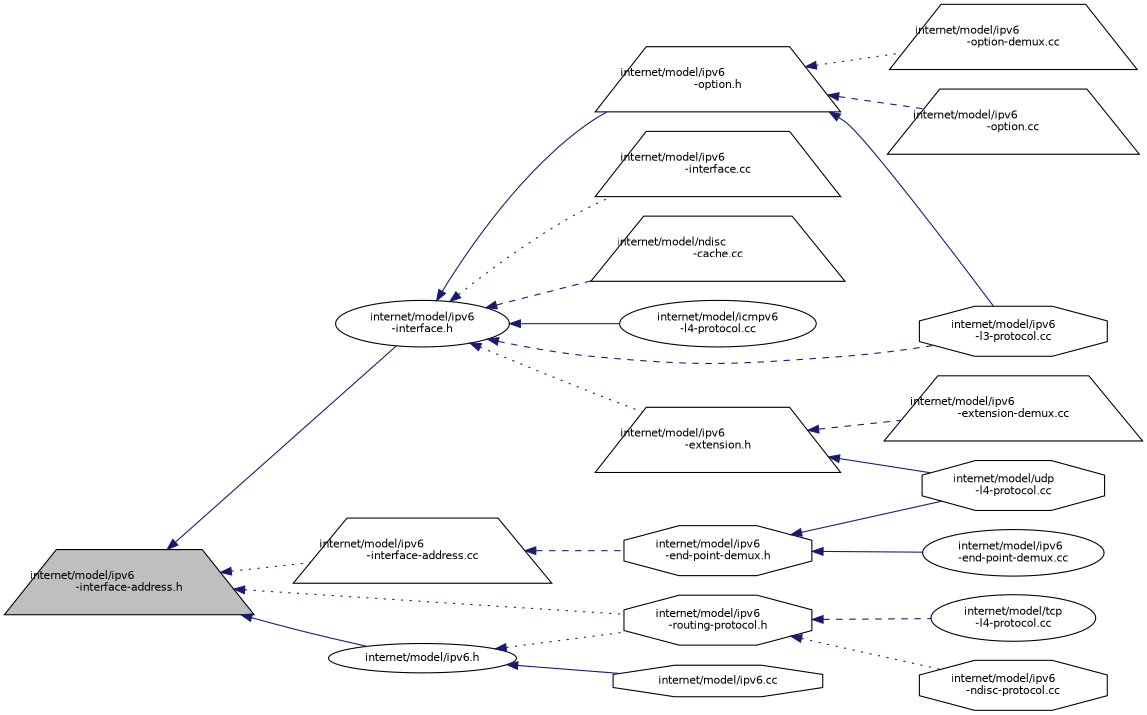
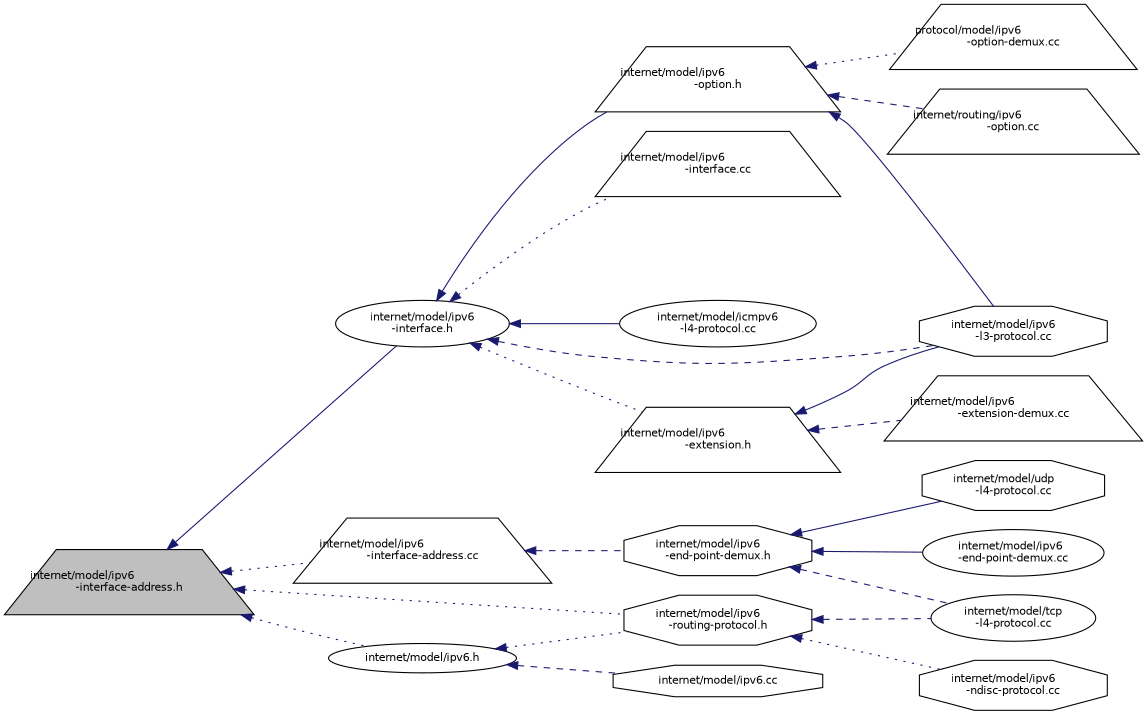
node "internet/model/ipv6 -option-demux.cc": label "internet/model/ipv6 -option-demux.cc" -> "protocol/model/ipv6 -option-demux.cc"
node "internet/model/ipv6 -option.cc": label "internet/model/ipv6 -option.cc" -> "internet/routing/ipv6 -option.cc"
node "internet/model/ndisc -cache.cc": removed
edge "internet/model/udp -l4-protocol.cc" -> "internet/model/ipv6 -extension.h": now "internet/model/ipv6 -l3-protocol.cc" -> "internet/model/ipv6 -extension.h"
edge "internet/model/tcp -l4-protocol.cc" -> "internet/model/ipv6 -end-point-demux.h": added
edge "internet/model/ipv6.h" -> "internet/model/ipv6 -interface-address.h": style solid -> dotted
edge "internet/model/ipv6.cc" -> "internet/model/ipv6.h": style solid -> dashed
